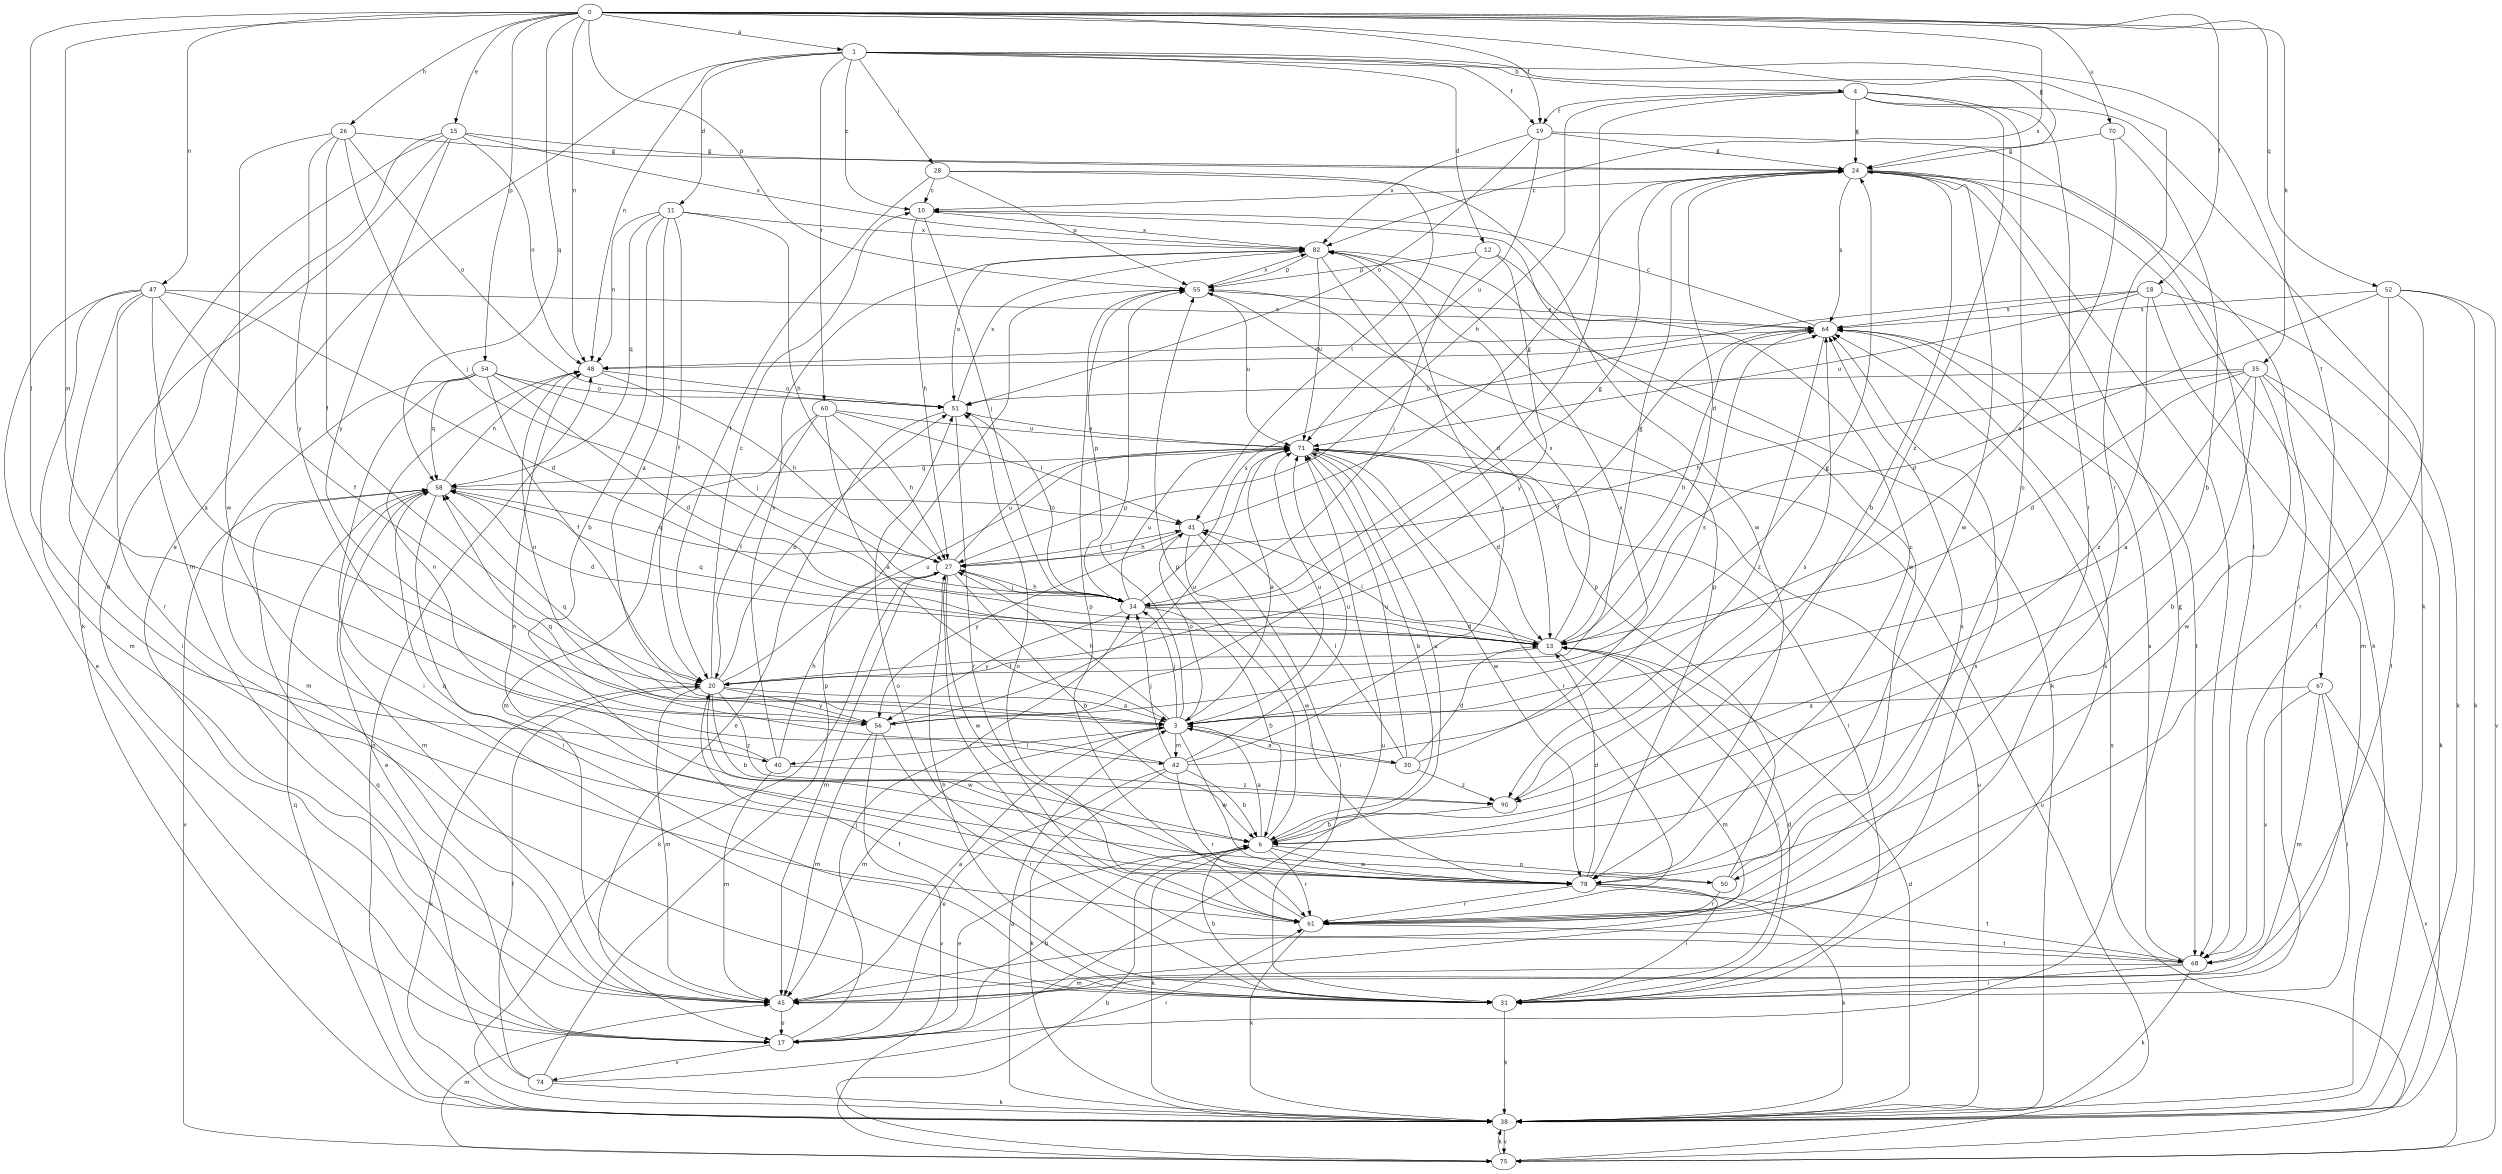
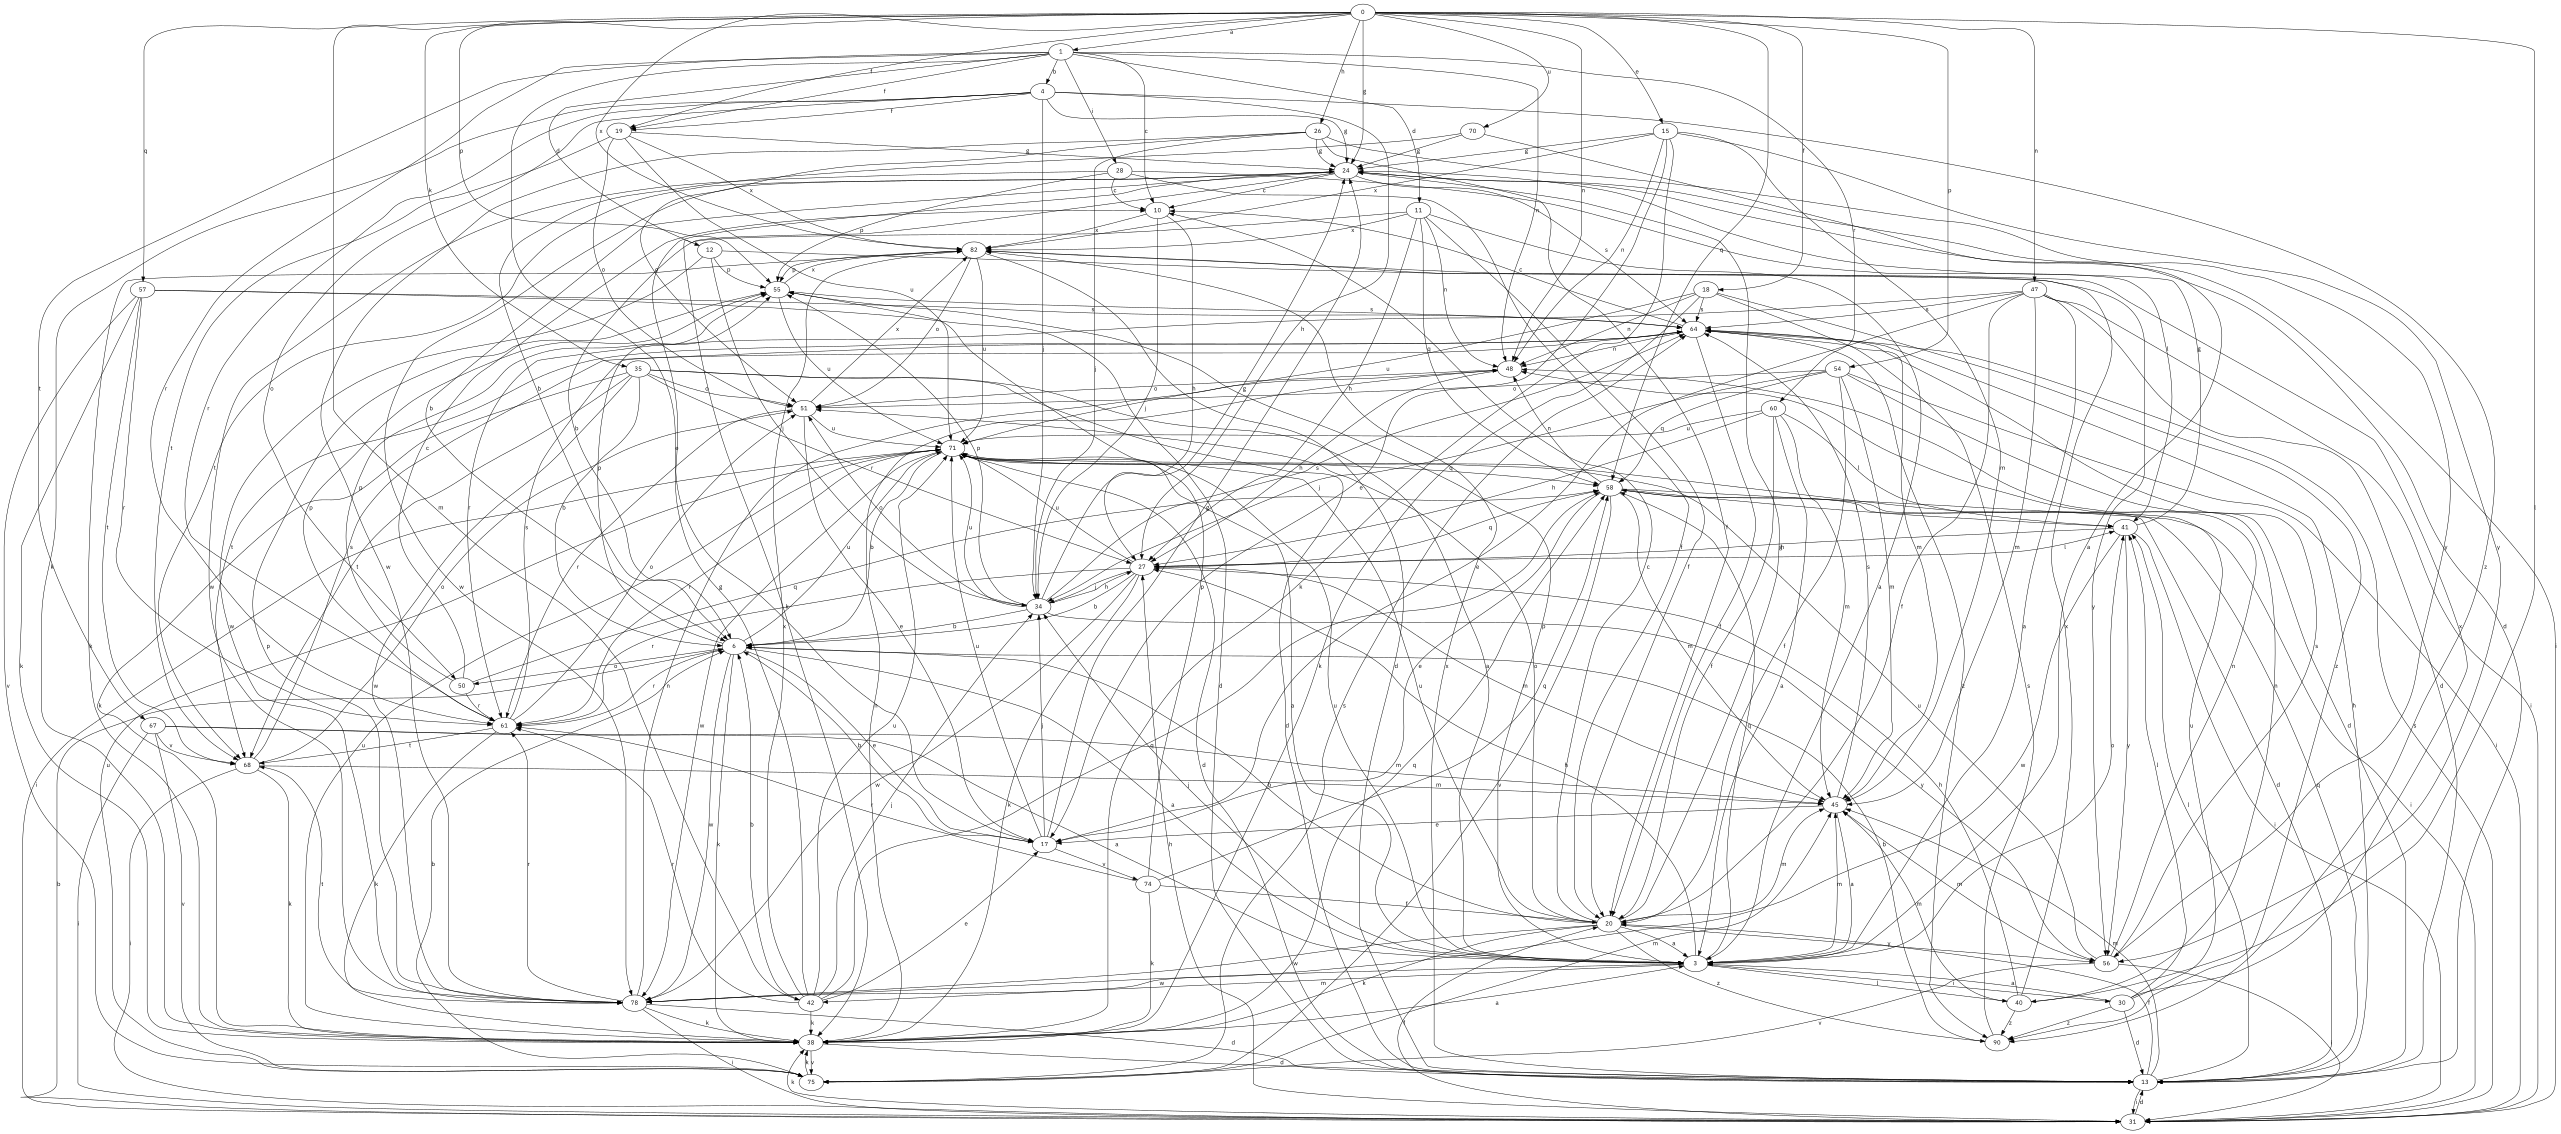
node "52": label "52" -> "57"
edge "35" -> "27": label "h" -> "r"
edge "34" -> "13": removed, label "d"
